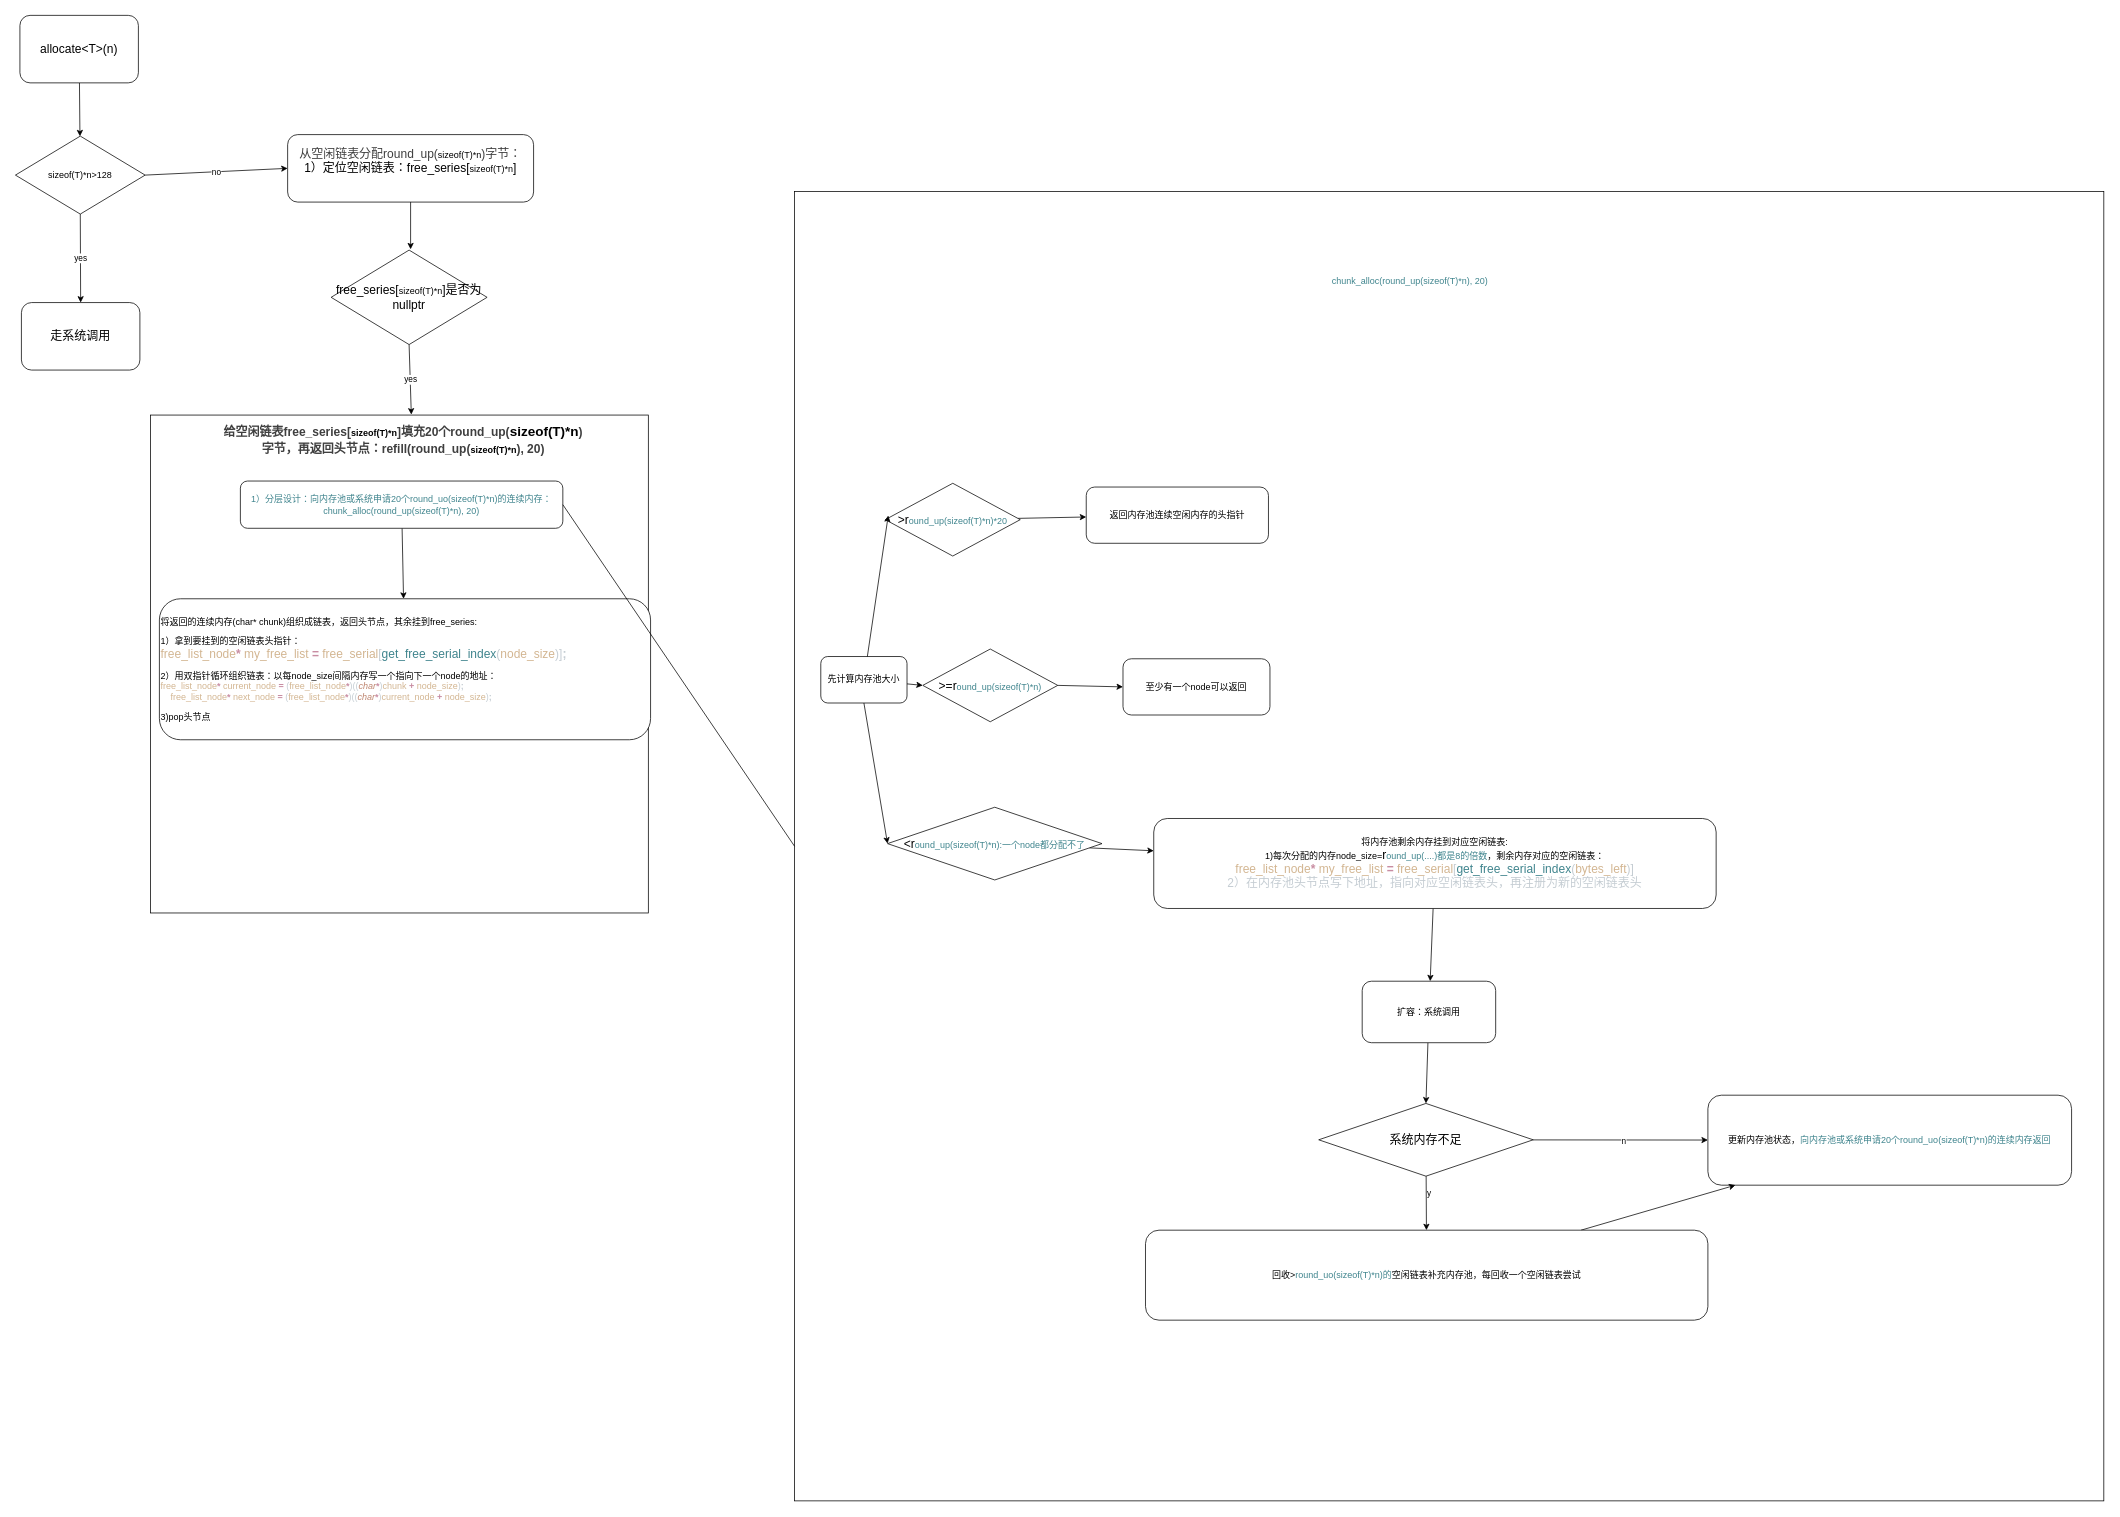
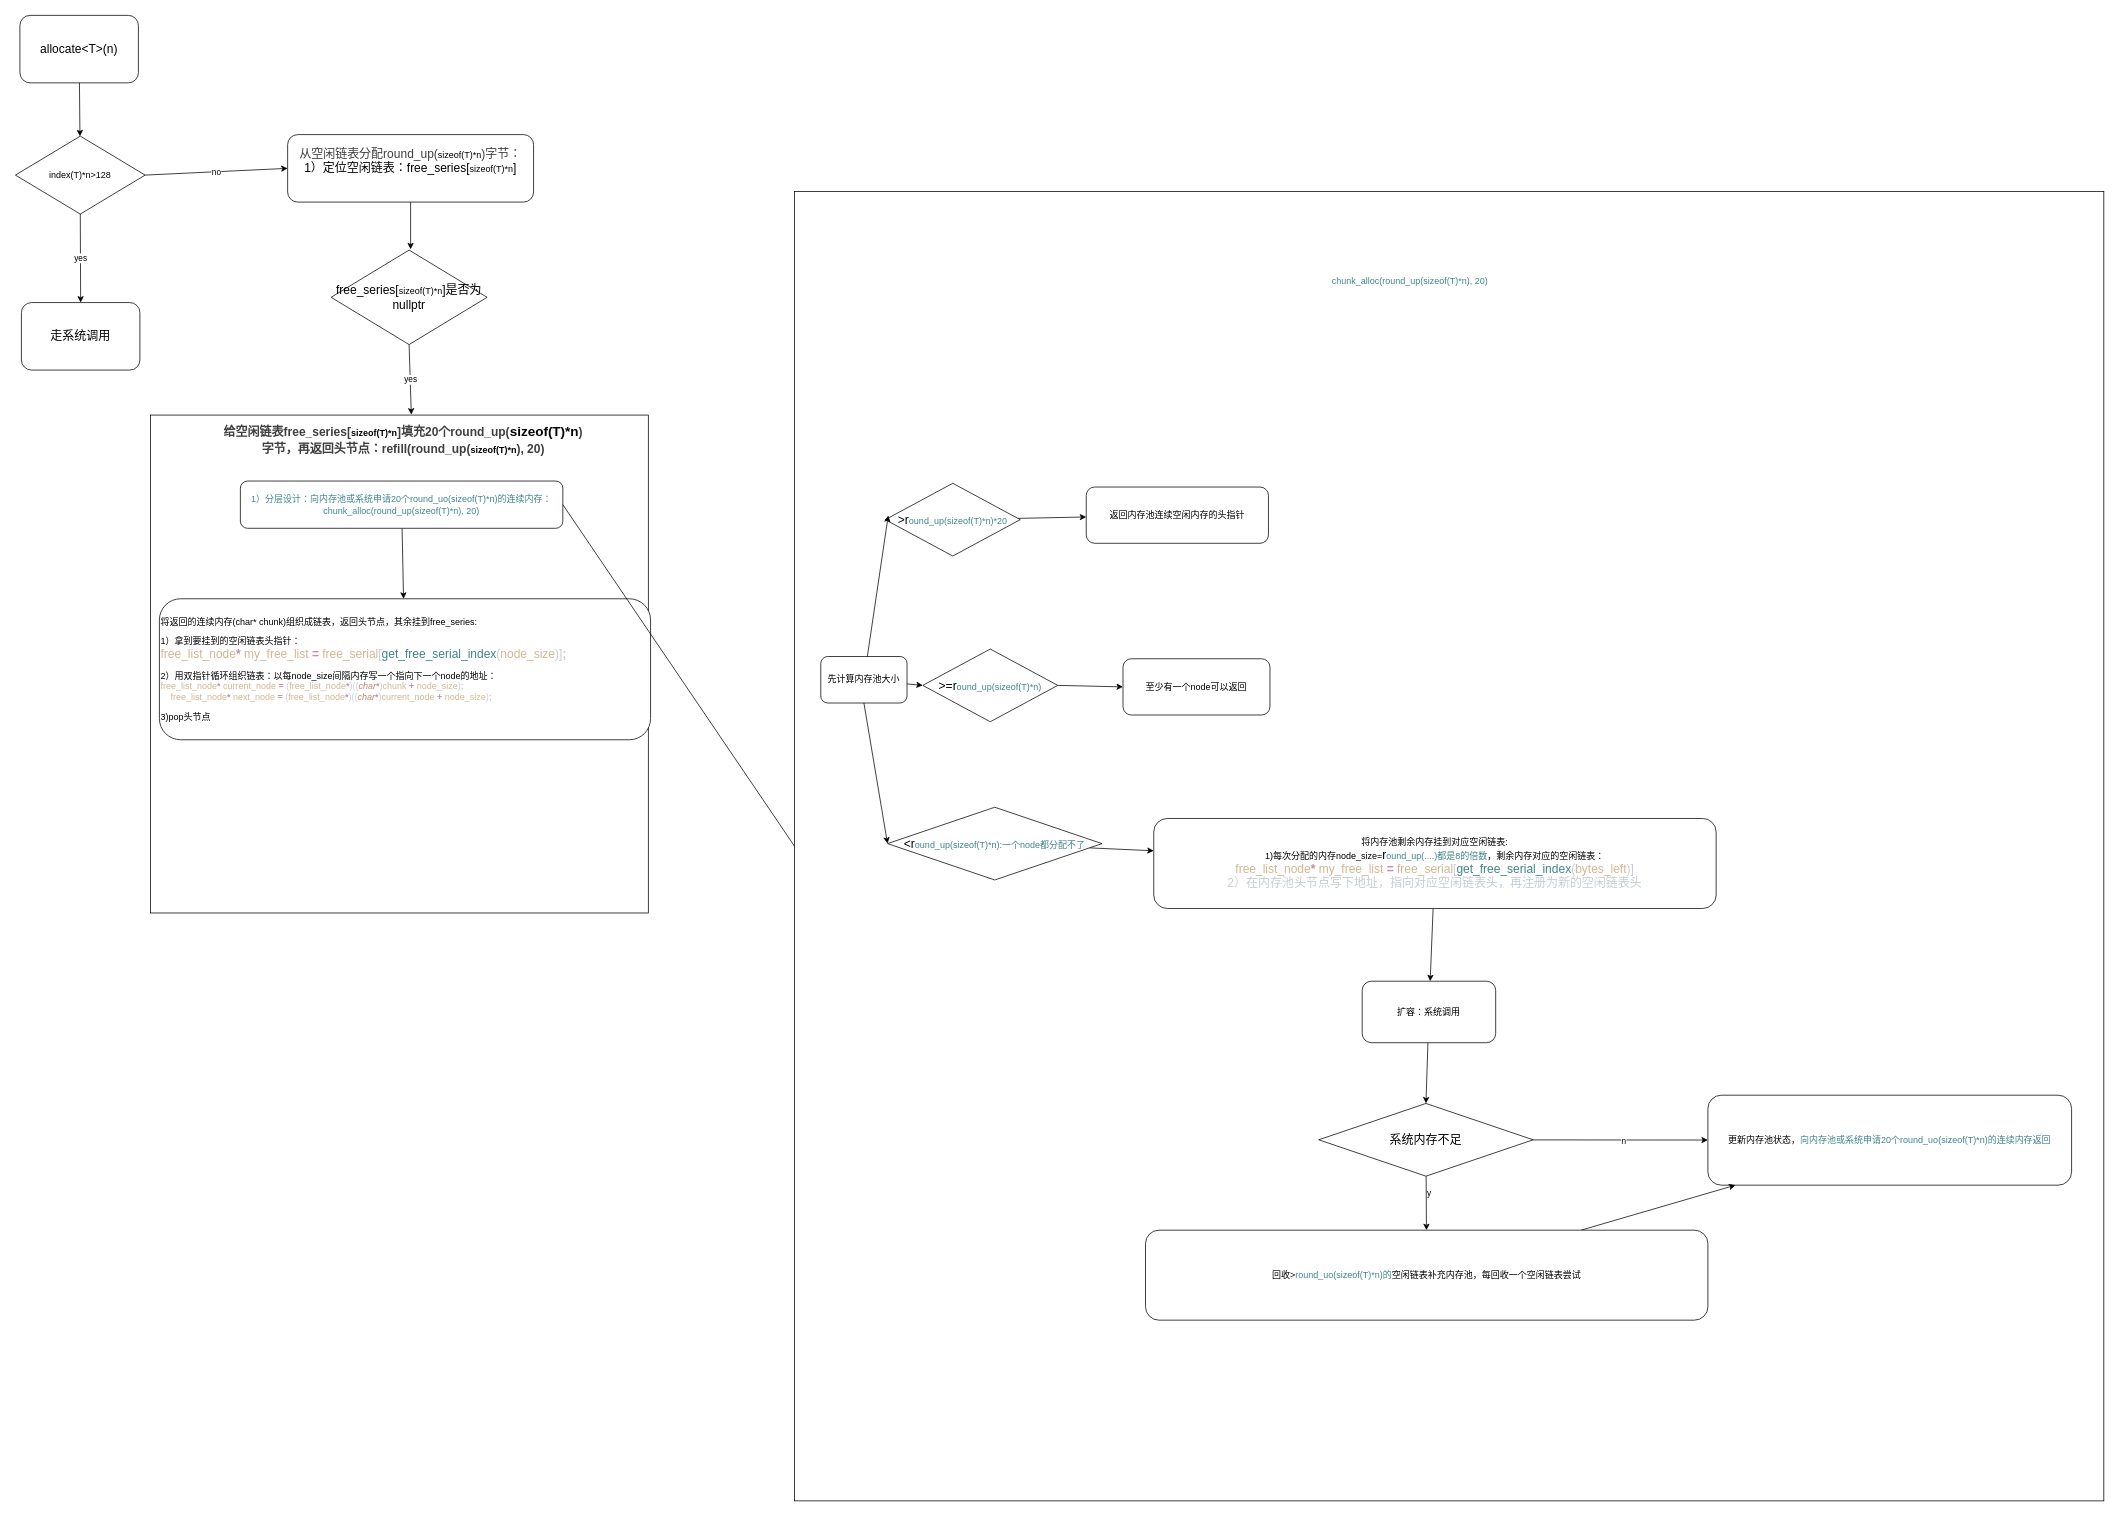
node "sizeof(T)*n>128": label "sizeof(T)*n>128" -> "index(T)*n>128"
